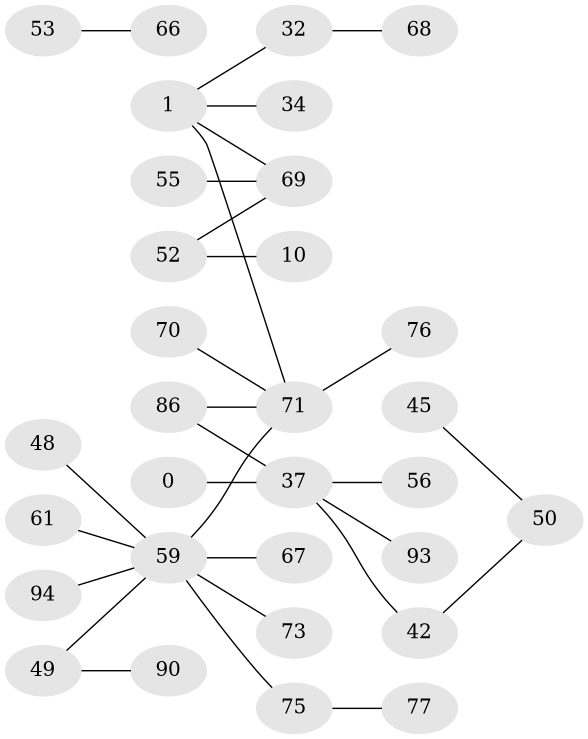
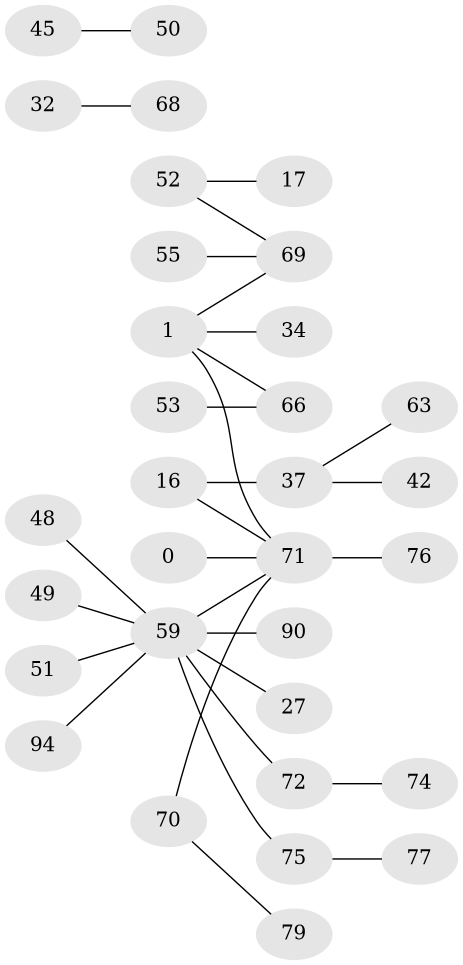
edge "32" -- "1": now "66" -- "1"
node "10": label "10" -> "17"
node "86": label "86" -> "16"
edge "0" -- "37": now "0" -- "71"
node "56": removed
node "61": label "61" -> "51"
node "67": label "67" -> "27"
node "93": label "93" -> "63"
edge "50" -- "42": removed
node "73": label "73" -> "72"
edge "49" -- "90": now "59" -- "90"
node "74": added
node "79": added
